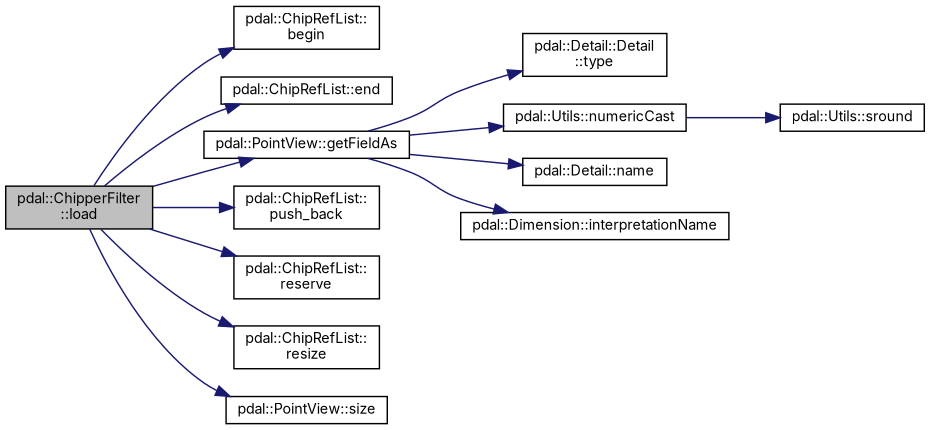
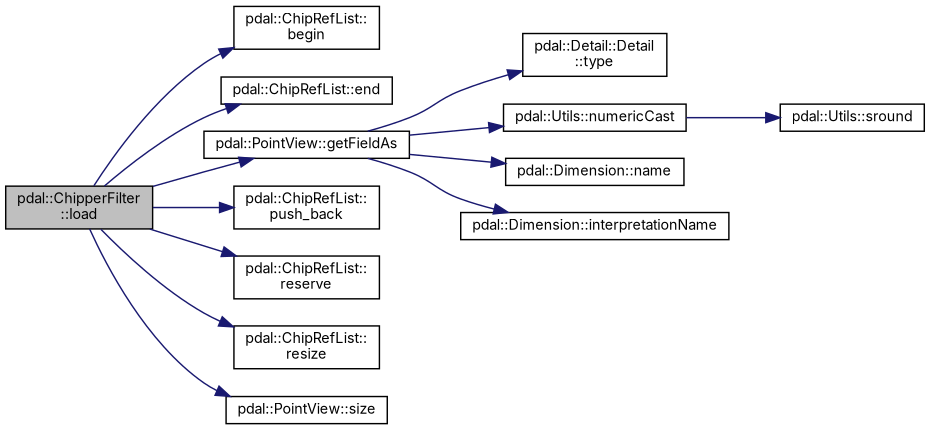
node "pdal::Detail::name": label "pdal::Detail::name" -> "pdal::Dimension::name"
